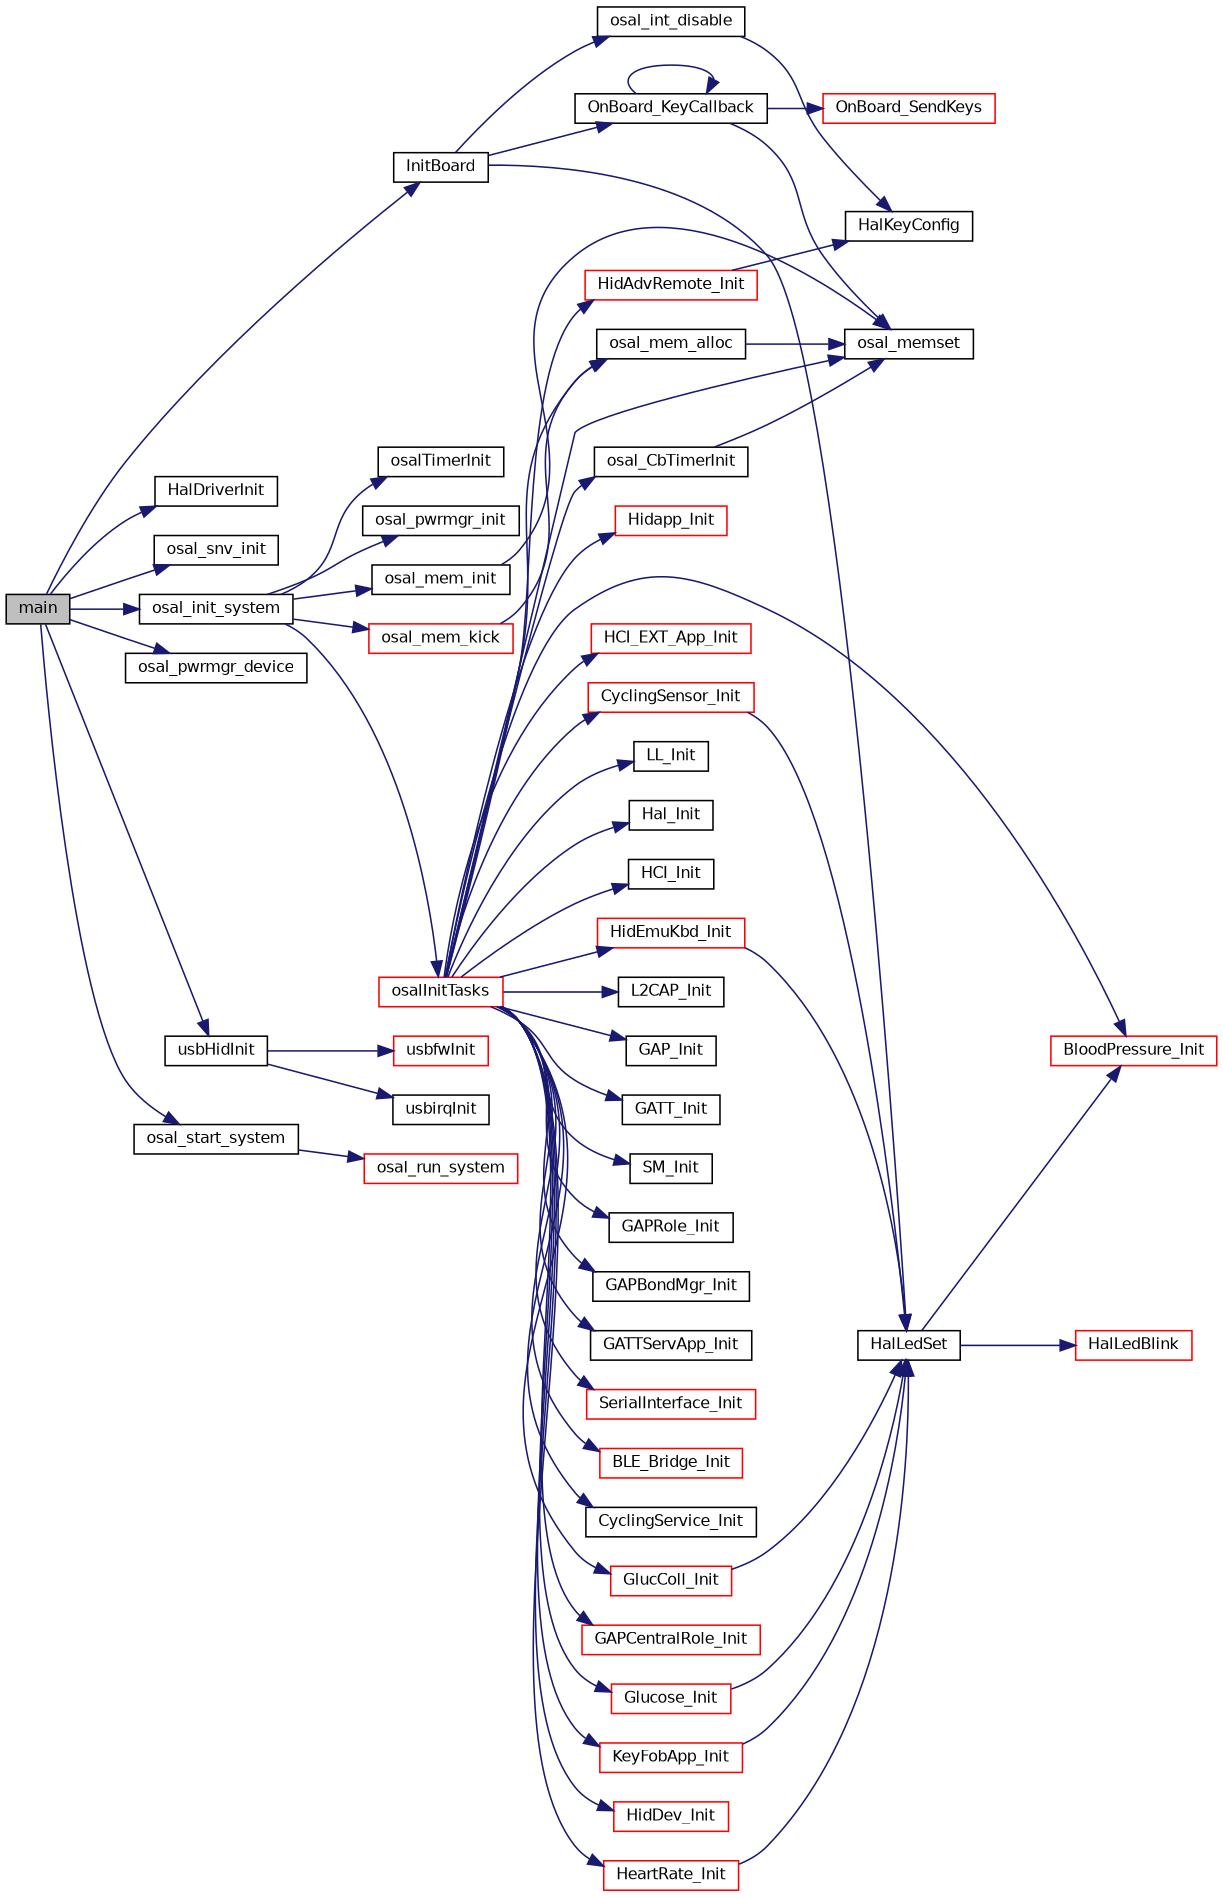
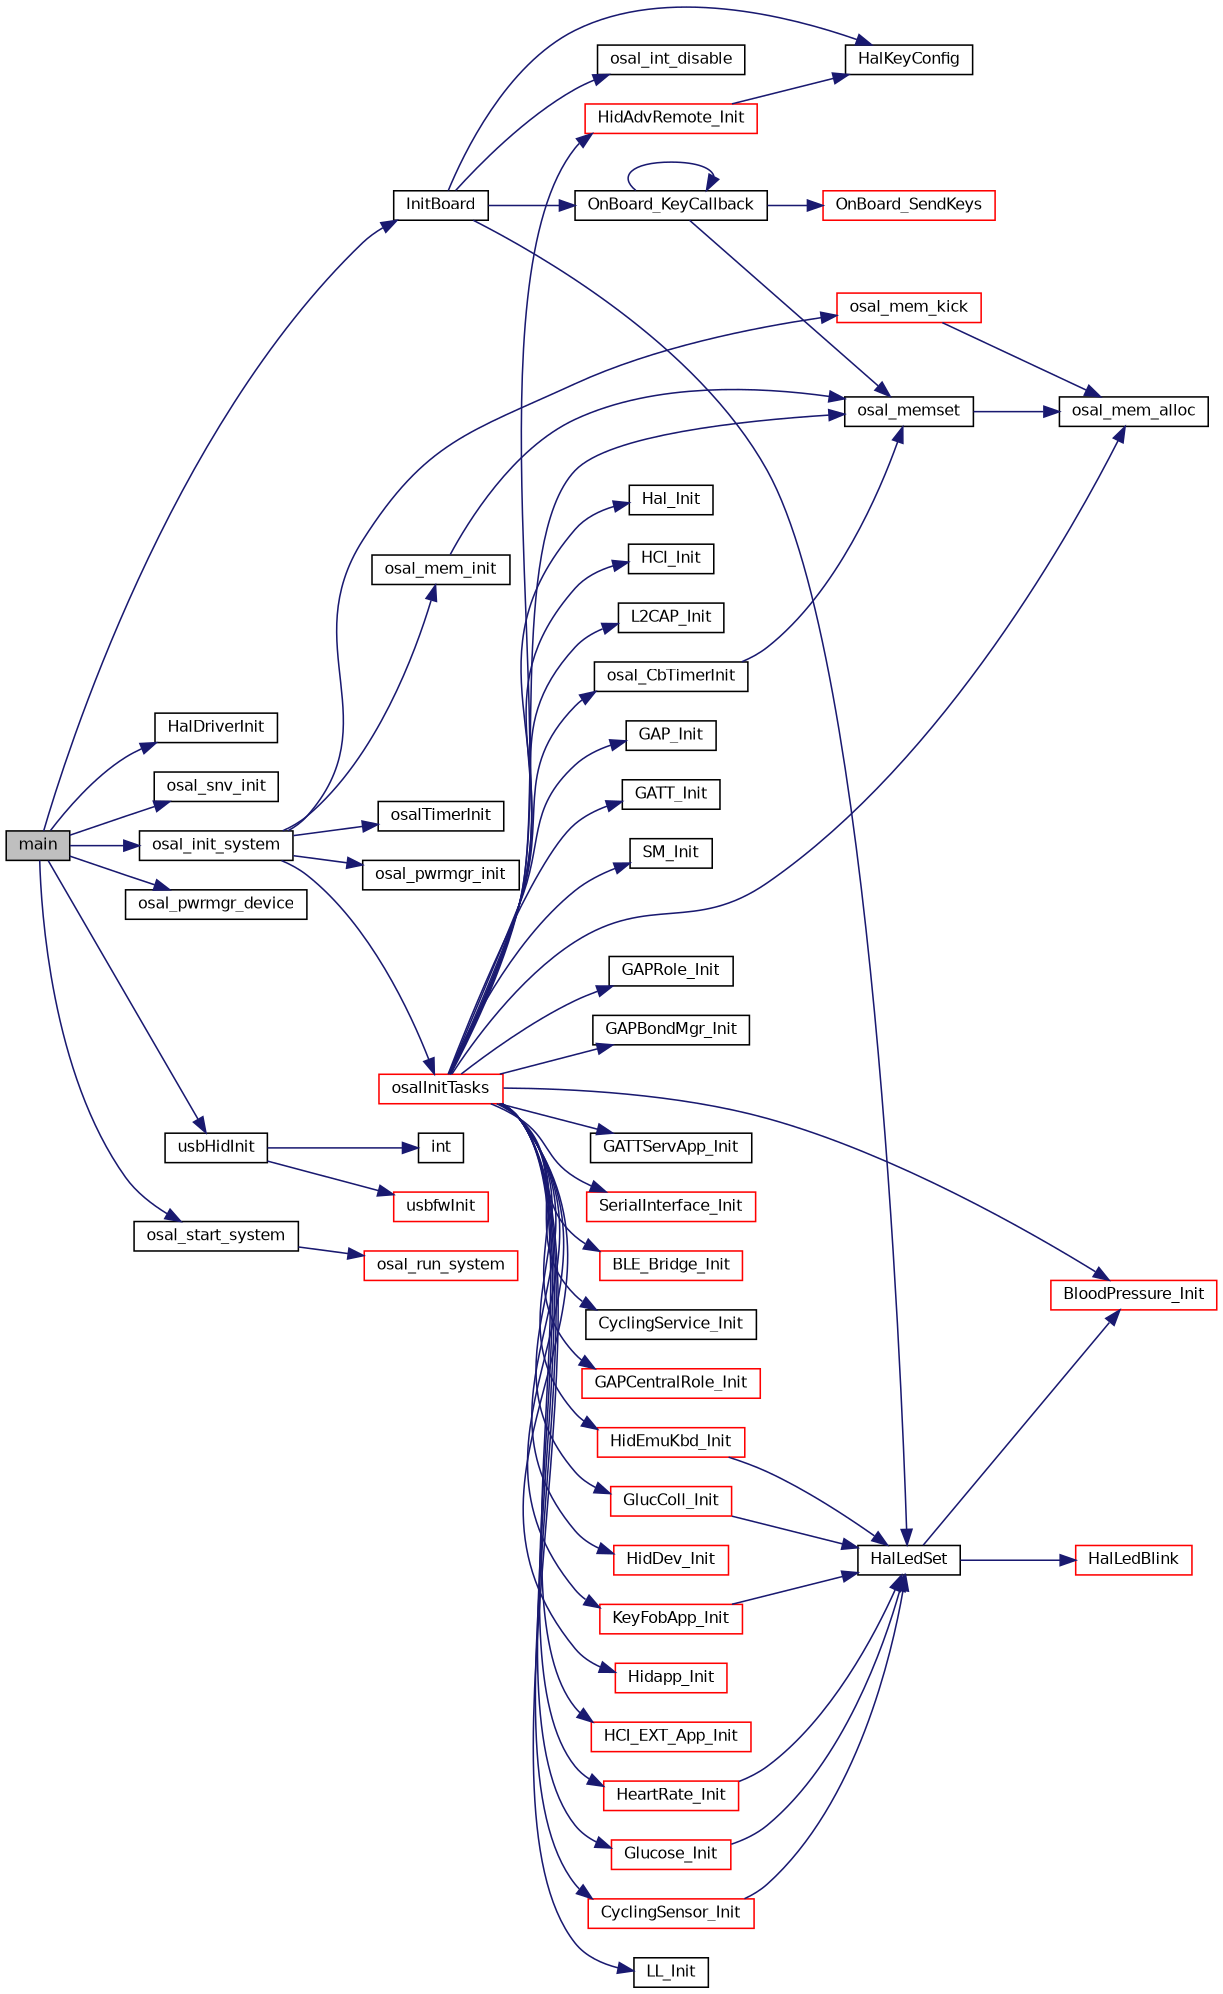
edge "osal_int_disable" -> "HalKeyConfig": now "InitBoard" -> "HalKeyConfig"
edge "osal_mem_alloc" -> "osal_memset": reversed
node "usbirqInit": label "usbirqInit" -> "int"
